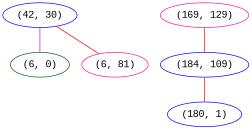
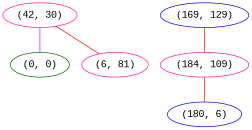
node "(42, 30)": color blue -> deeppink
node "(169, 129)": color deeppink -> blue
node "(6, 0)": label "(6, 0)" -> "(0, 0)"
node "(184, 109)": color blue -> deeppink
node "(180, 1)": label "(180, 1)" -> "(180, 6)"
